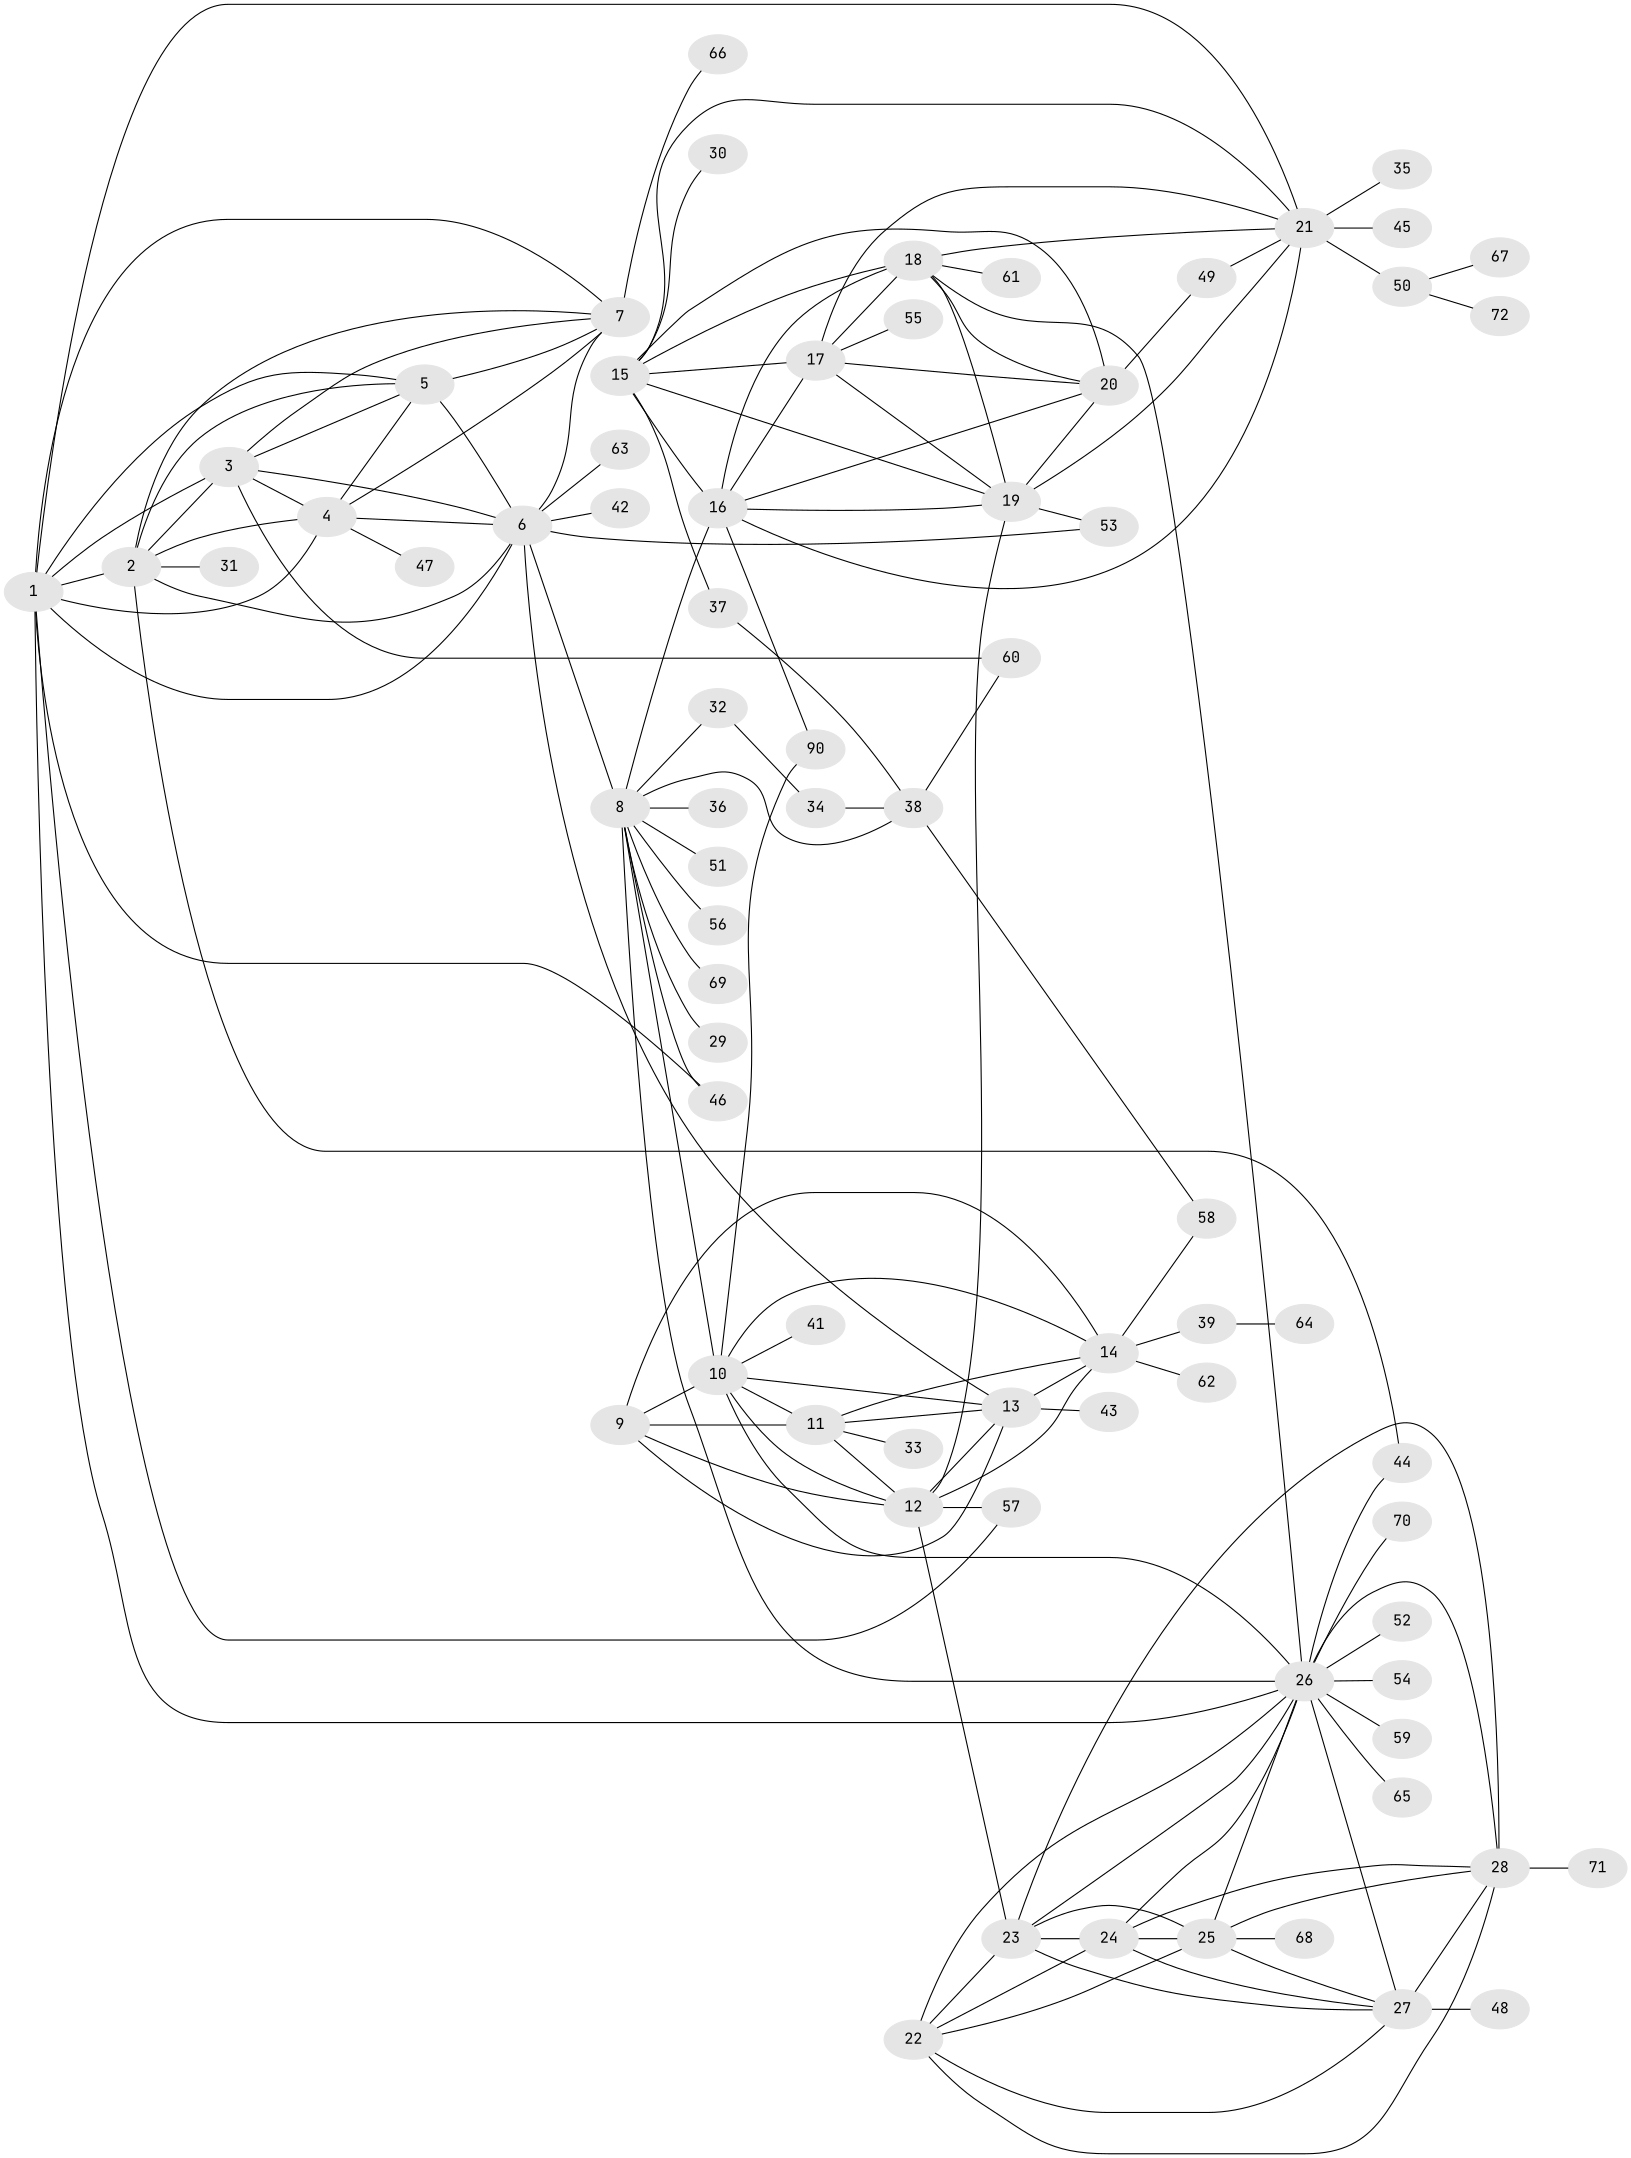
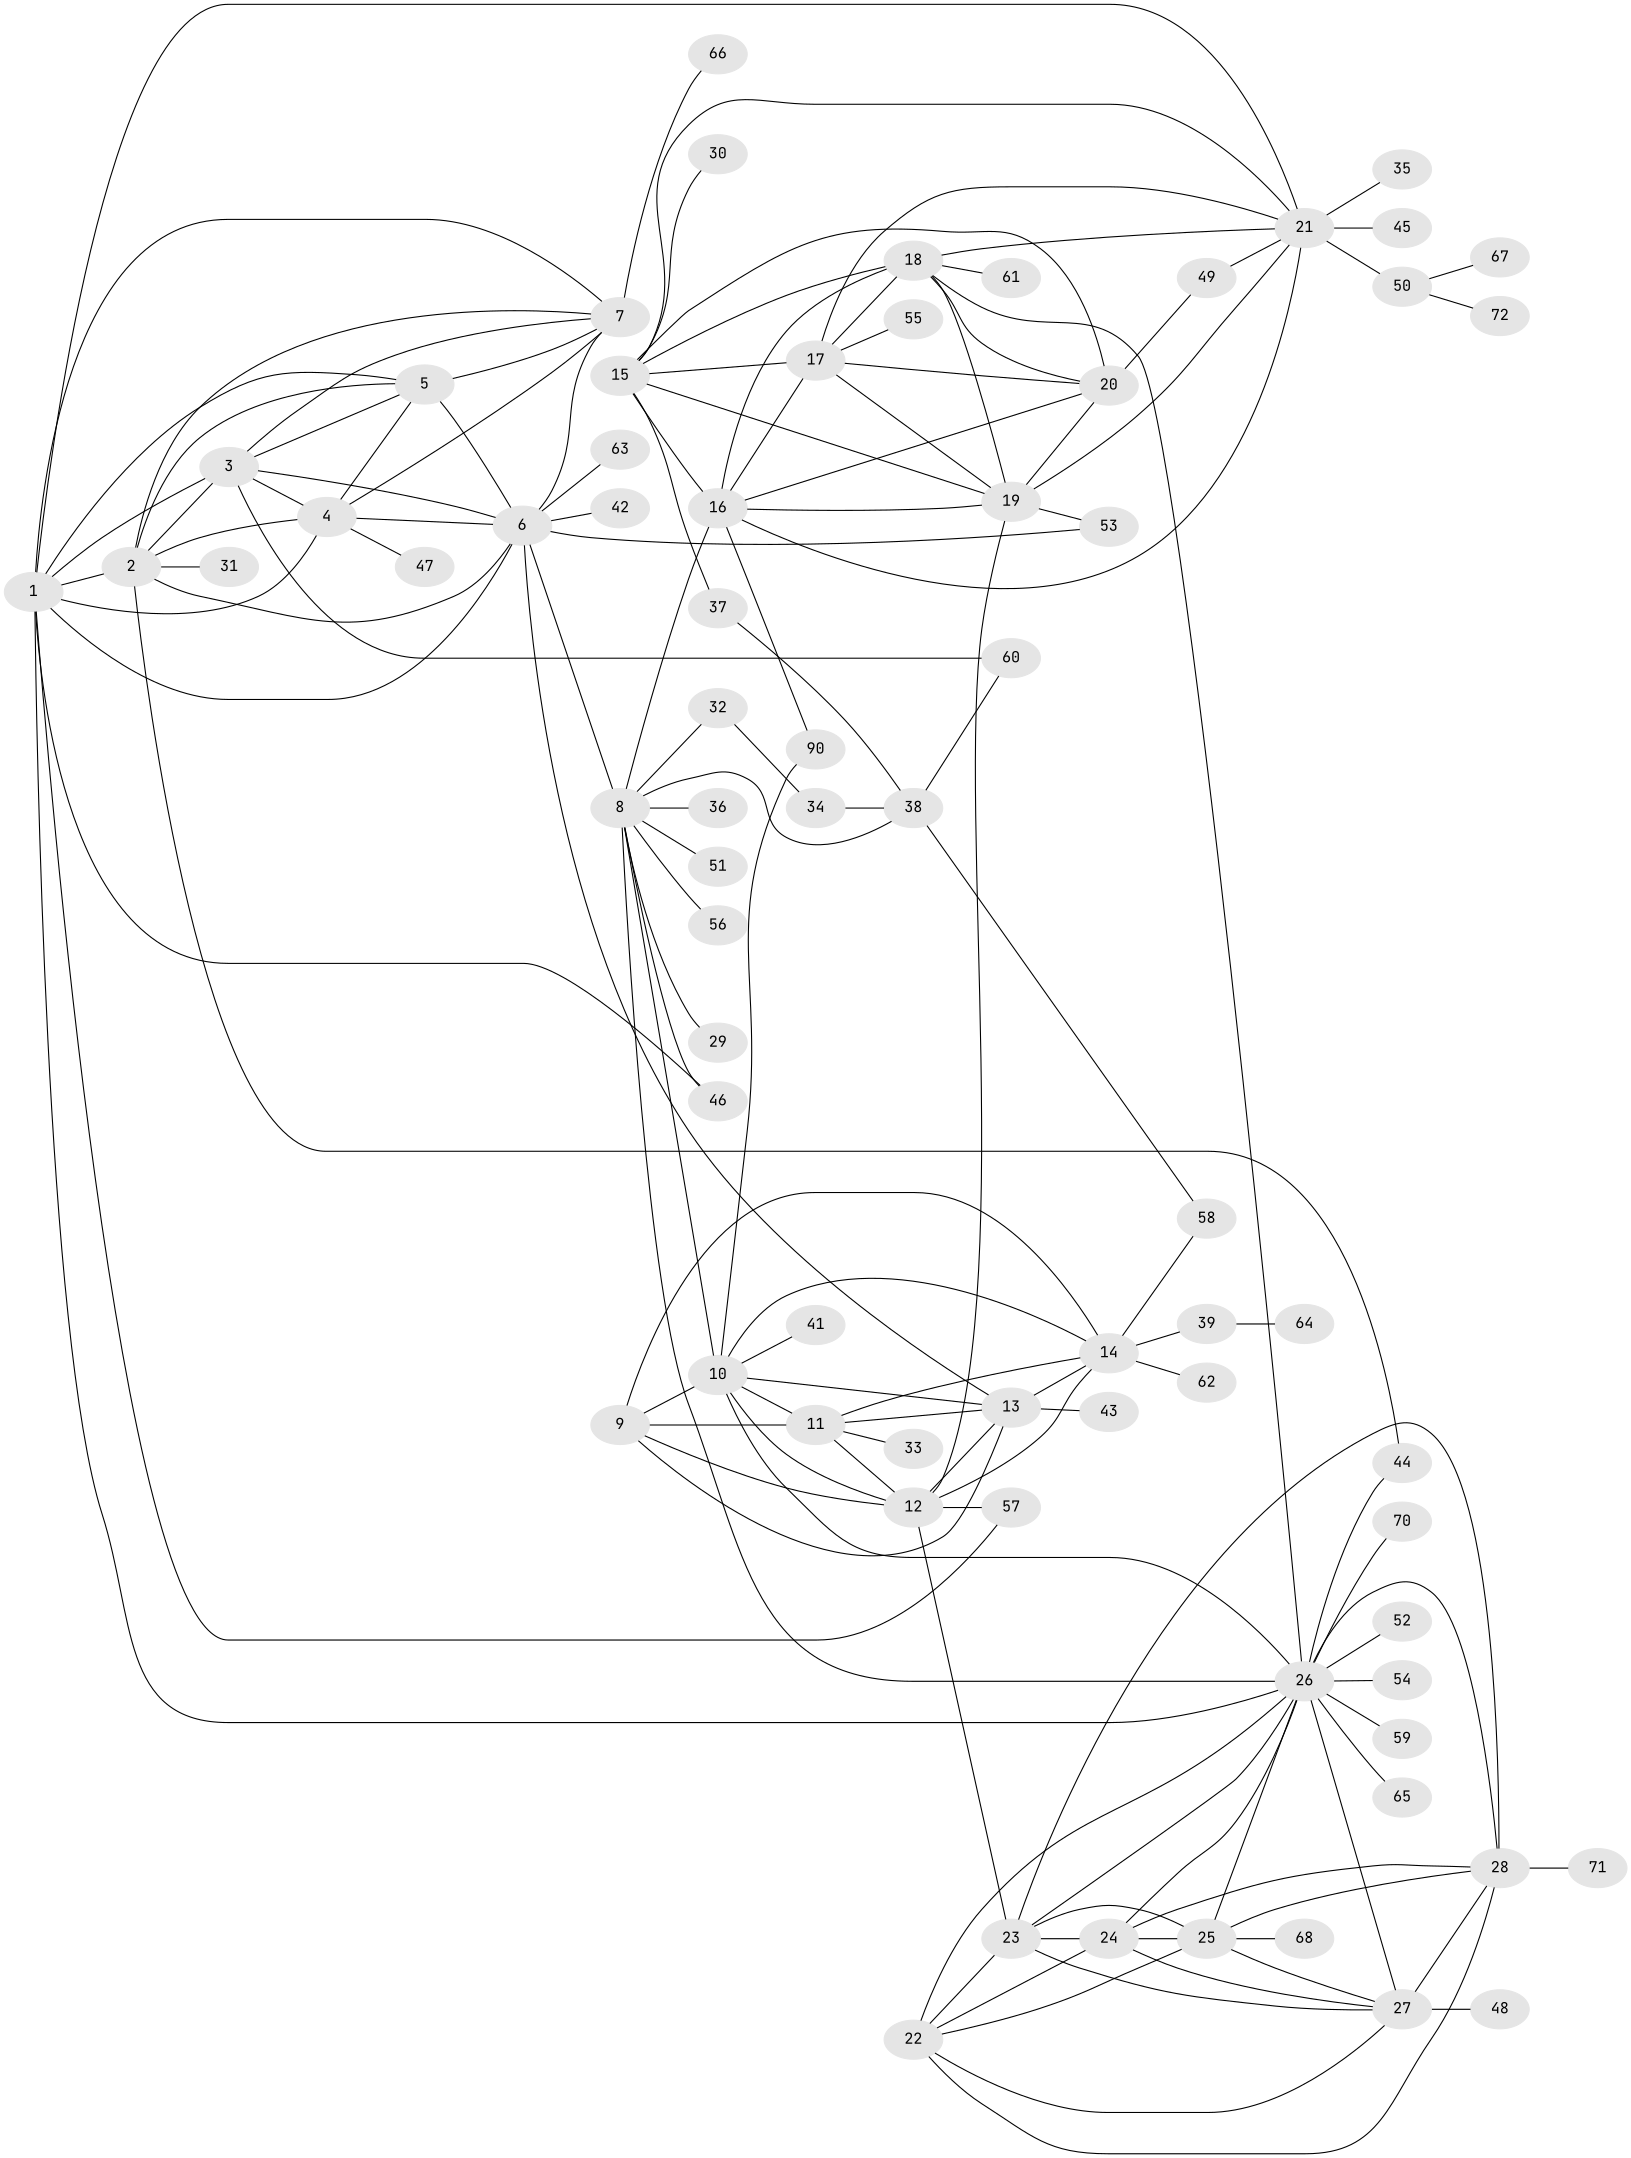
node "69": removed
